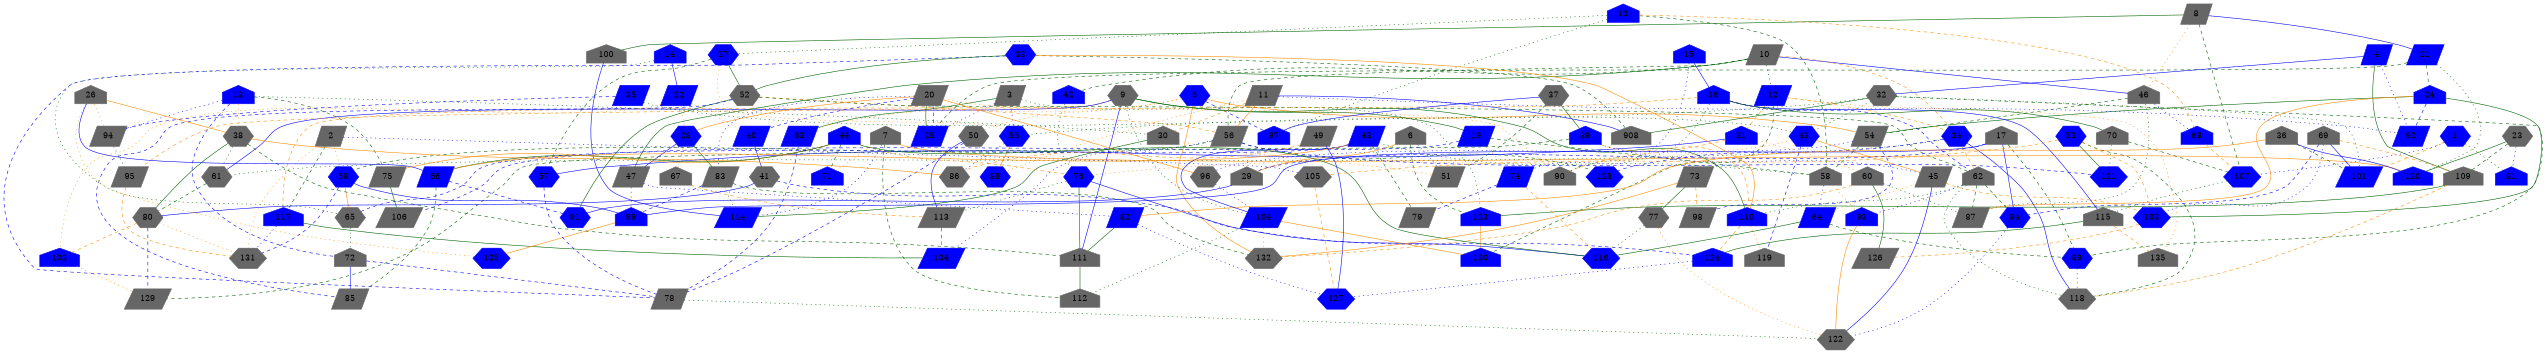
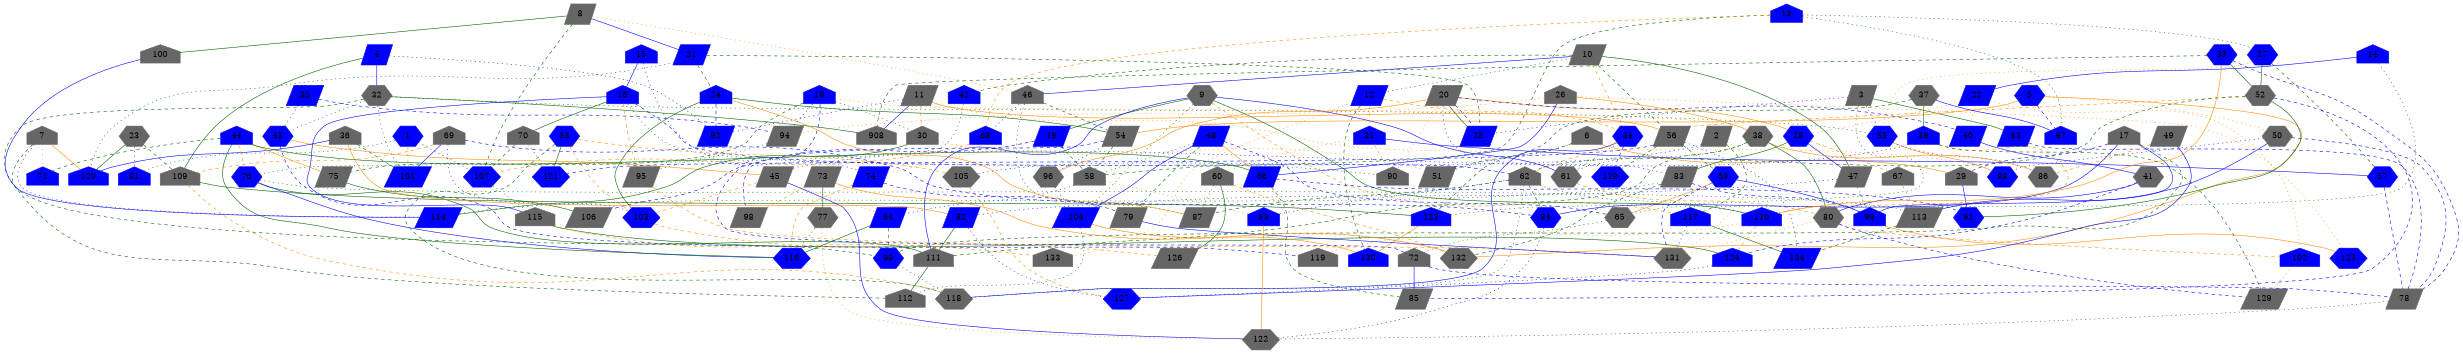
edge "61" -- "80": color darkgreen -> darkorange
edge "79" -- "131": added
node "135": label "135" -> "133"
